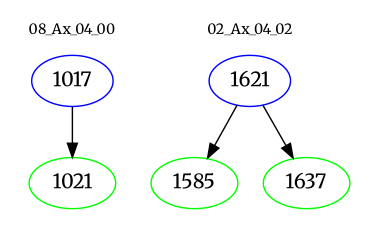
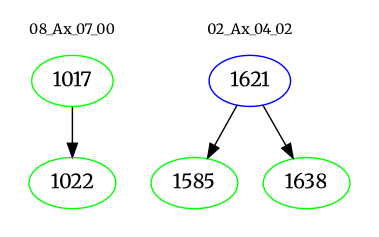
cluster "08_Ax_04_00": label "08_Ax_04_00" -> "08_Ax_07_00"
node "1017": color blue -> green
node "1021": label "1021" -> "1022"
node "1637": label "1637" -> "1638"
